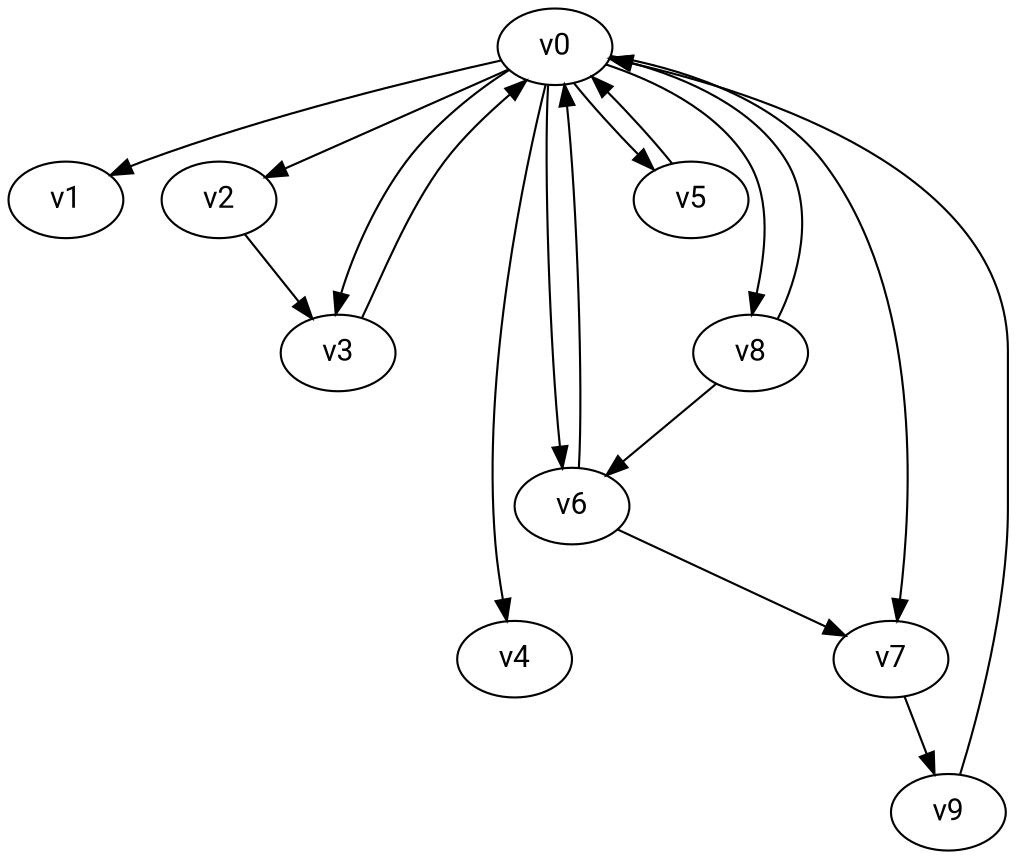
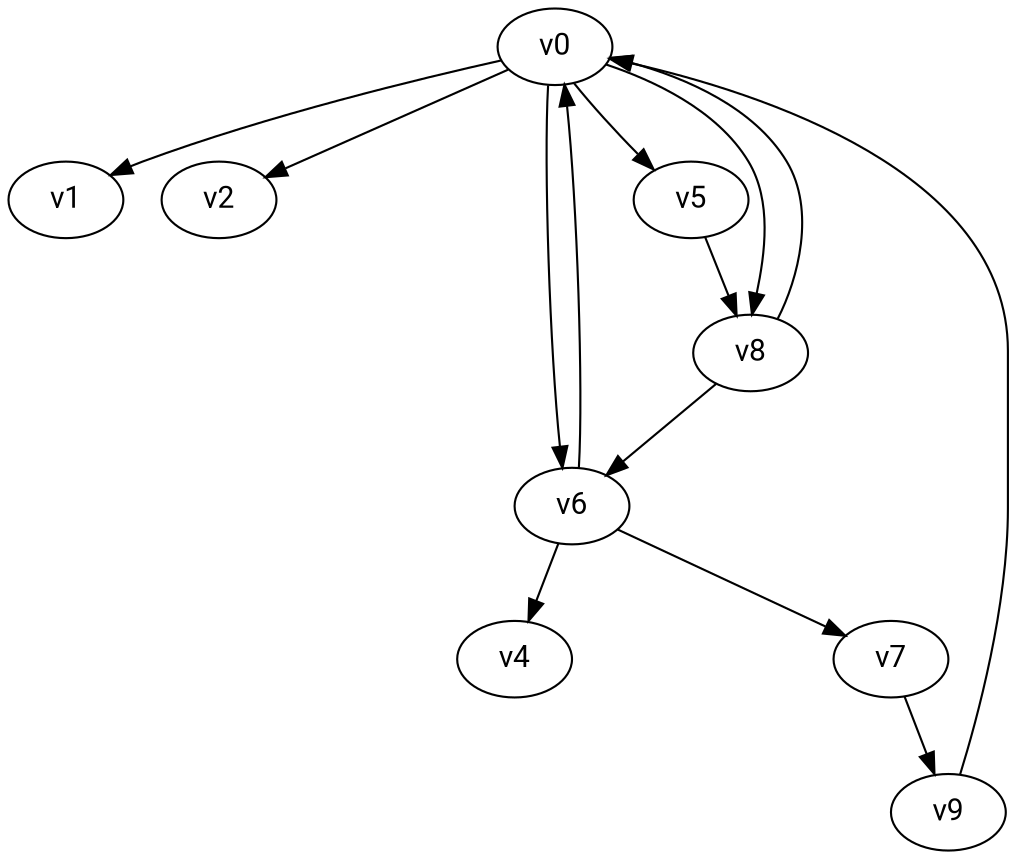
edge "v5" -> "v0": now "v5" -> "v8"
edge "v0" -> "v7": removed
edge "v0" -> "v4": now "v6" -> "v4"
node "v3": removed
